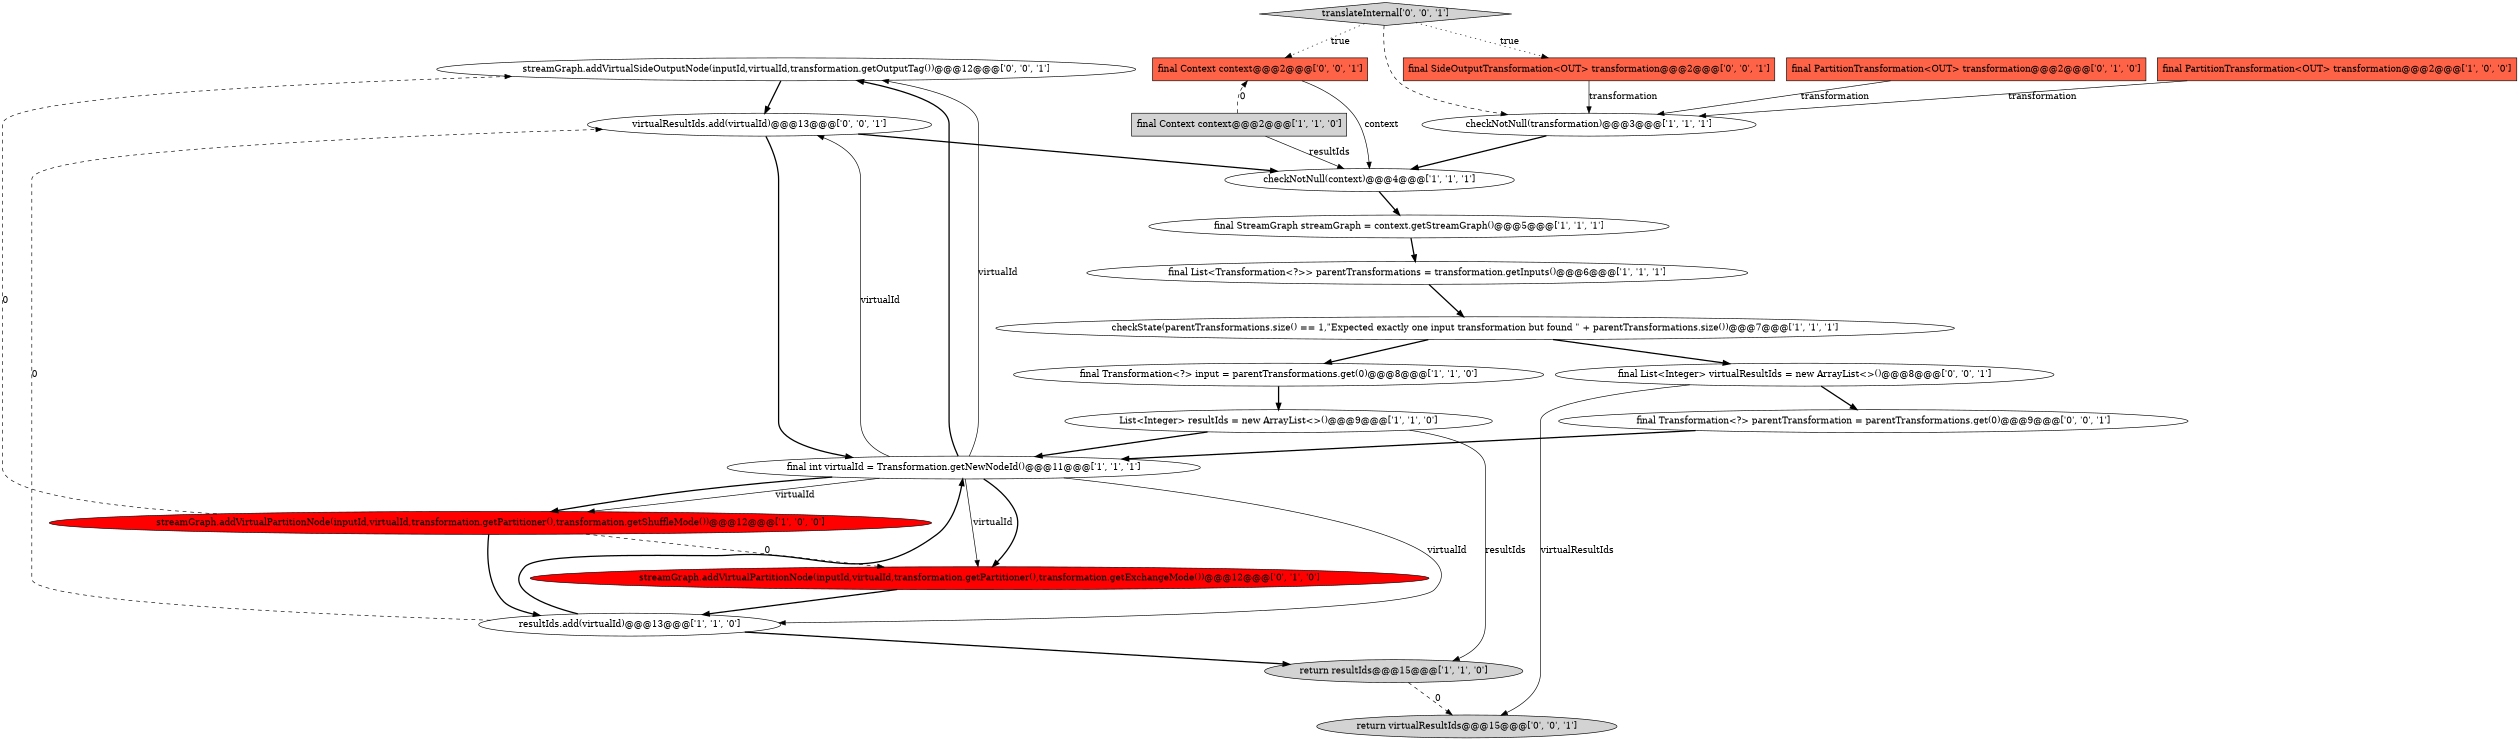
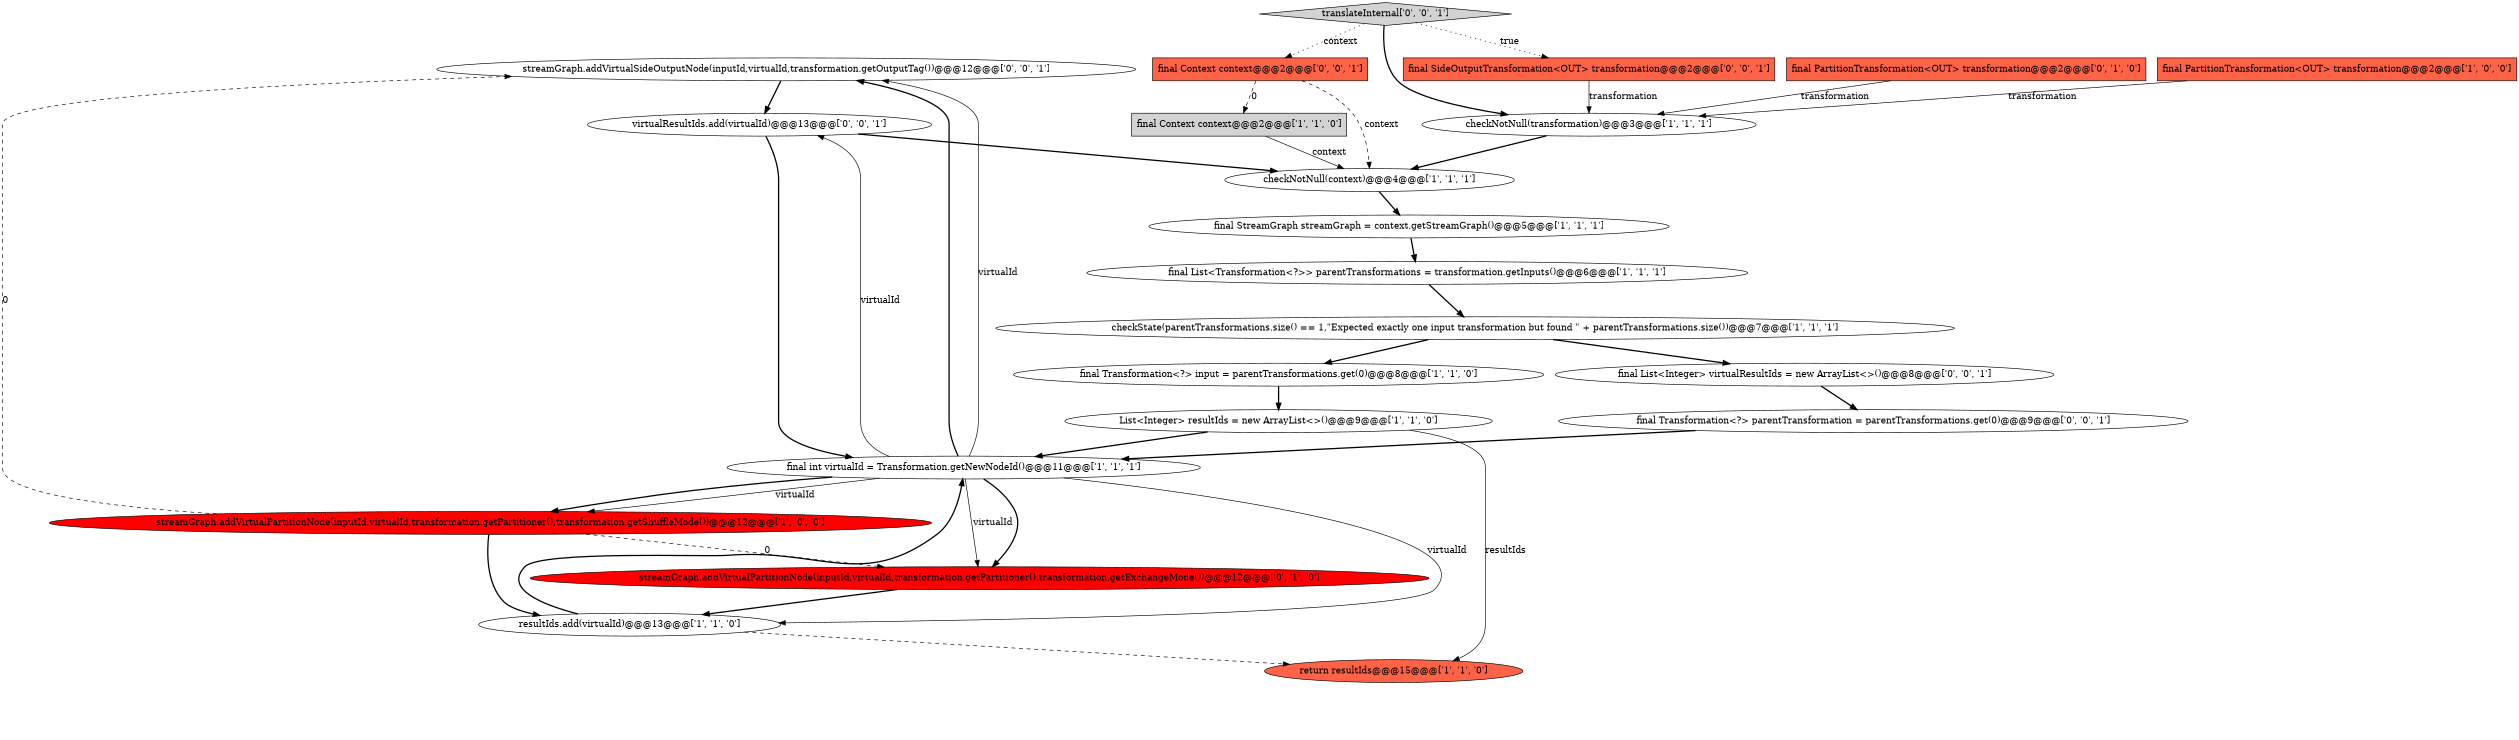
edge "translateInternal['0', '0', '1']" -> "final Context context@@@2@@@['0', '0', '1']": label "true" -> "context"
edge "translateInternal['0', '0', '1']" -> "checkNotNull(transformation)@@@3@@@['1', '1', '1']": style dashed -> bold
edge "final Context context@@@2@@@['1', '1', '0']" -> "final Context context@@@2@@@['0', '0', '1']": reversed
edge "final Context context@@@2@@@['0', '0', '1']" -> "checkNotNull(context)@@@4@@@['1', '1', '1']": style solid -> dashed
edge "final Context context@@@2@@@['1', '1', '0']" -> "checkNotNull(context)@@@4@@@['1', '1', '1']": label "resultIds" -> "context"
edge "resultIds.add(virtualId)@@@13@@@['1', '1', '0']" -> "virtualResultIds.add(virtualId)@@@13@@@['0', '0', '1']": removed, label "0"
edge "resultIds.add(virtualId)@@@13@@@['1', '1', '0']" -> "return resultIds@@@15@@@['1', '1', '0']": style bold -> dashed
node "return resultIds@@@15@@@['1', '1', '0']": fillcolor lightgray -> tomato
node "return virtualResultIds@@@15@@@['0', '0', '1']": removed
